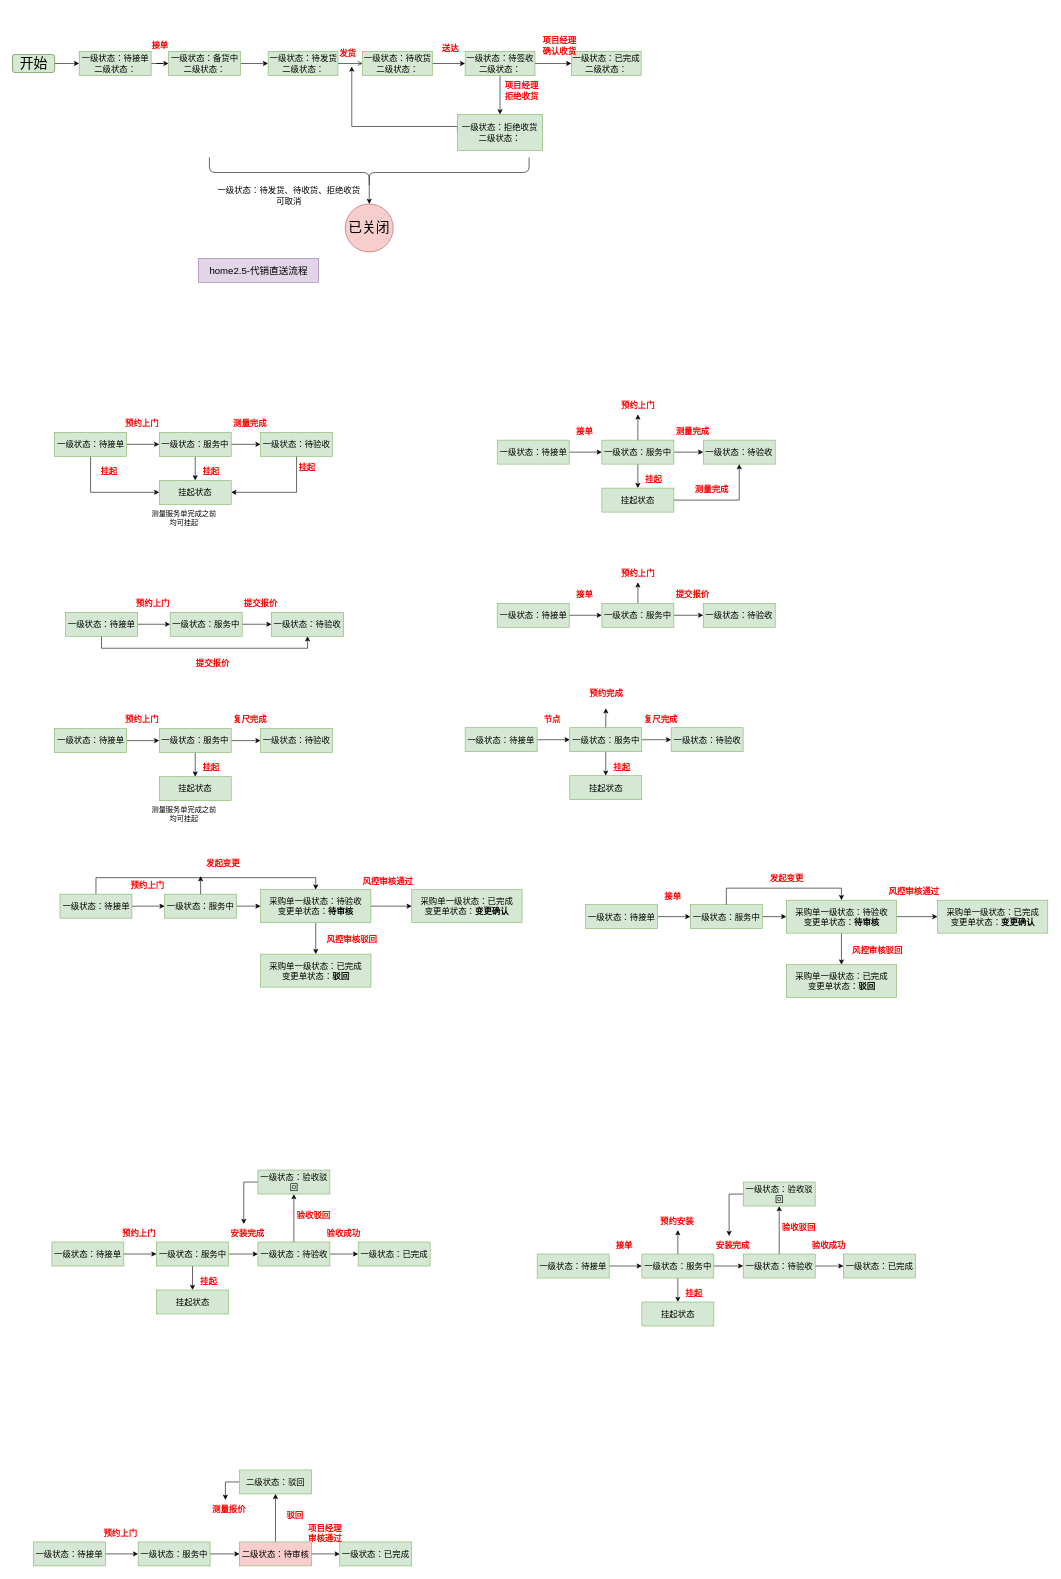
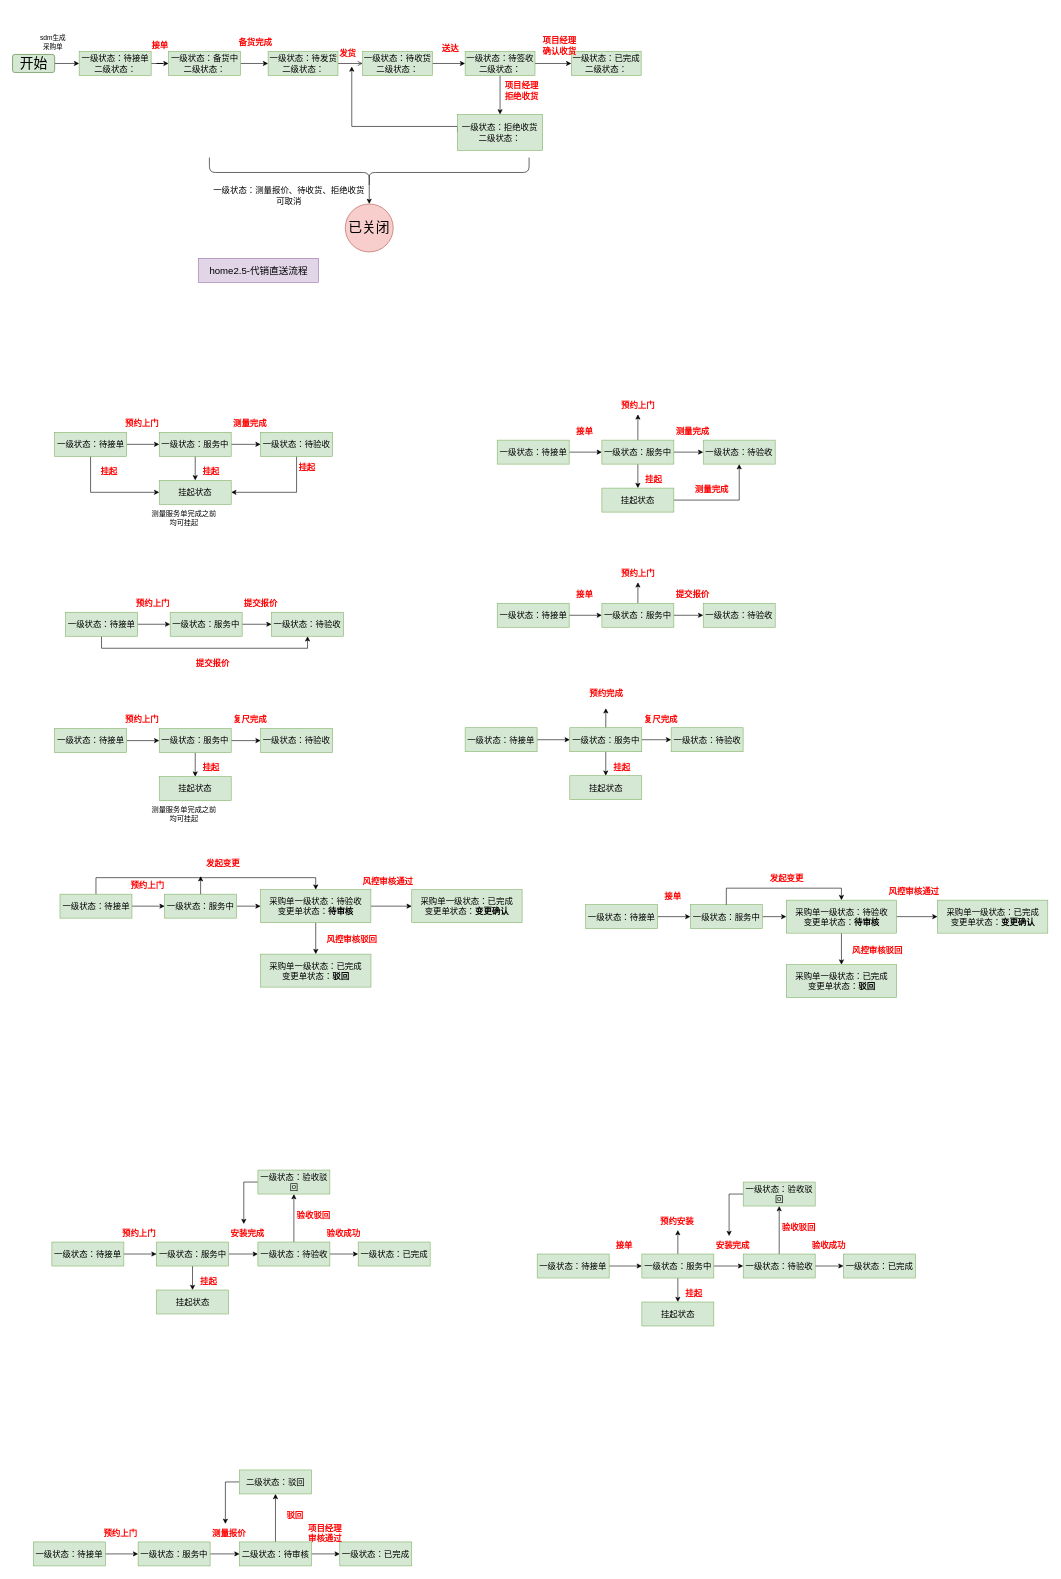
node "sdm生成 采购单": added
node "备货完成": added
node "一级状态：待发货、待收货、拒绝收货 可取消": label "一级状态：待发货、待收货、拒绝收货 可取消" -> "一级状态：测量报价、待收货、拒绝收货 可取消"
node "节点": removed
node "测量报价": moved (229, 1509) -> (229, 1533)
node "二级状态：待审核": fillcolor #f8cecc -> #d5e8d4
